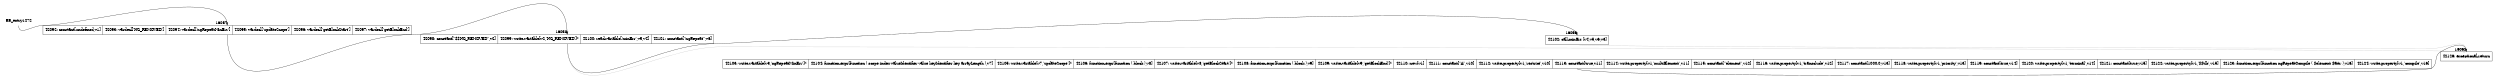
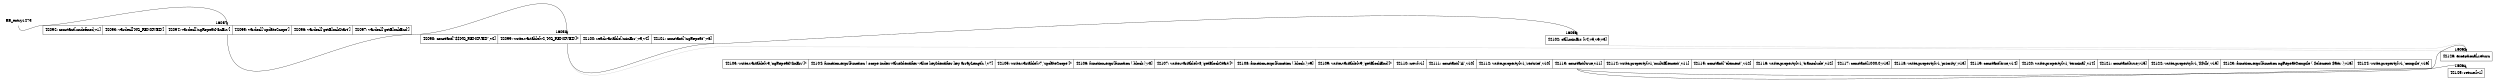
node "BB_entry1272": label "BB_entry1272" -> "BB_entry1273"
node "42125: return[v1]": added
